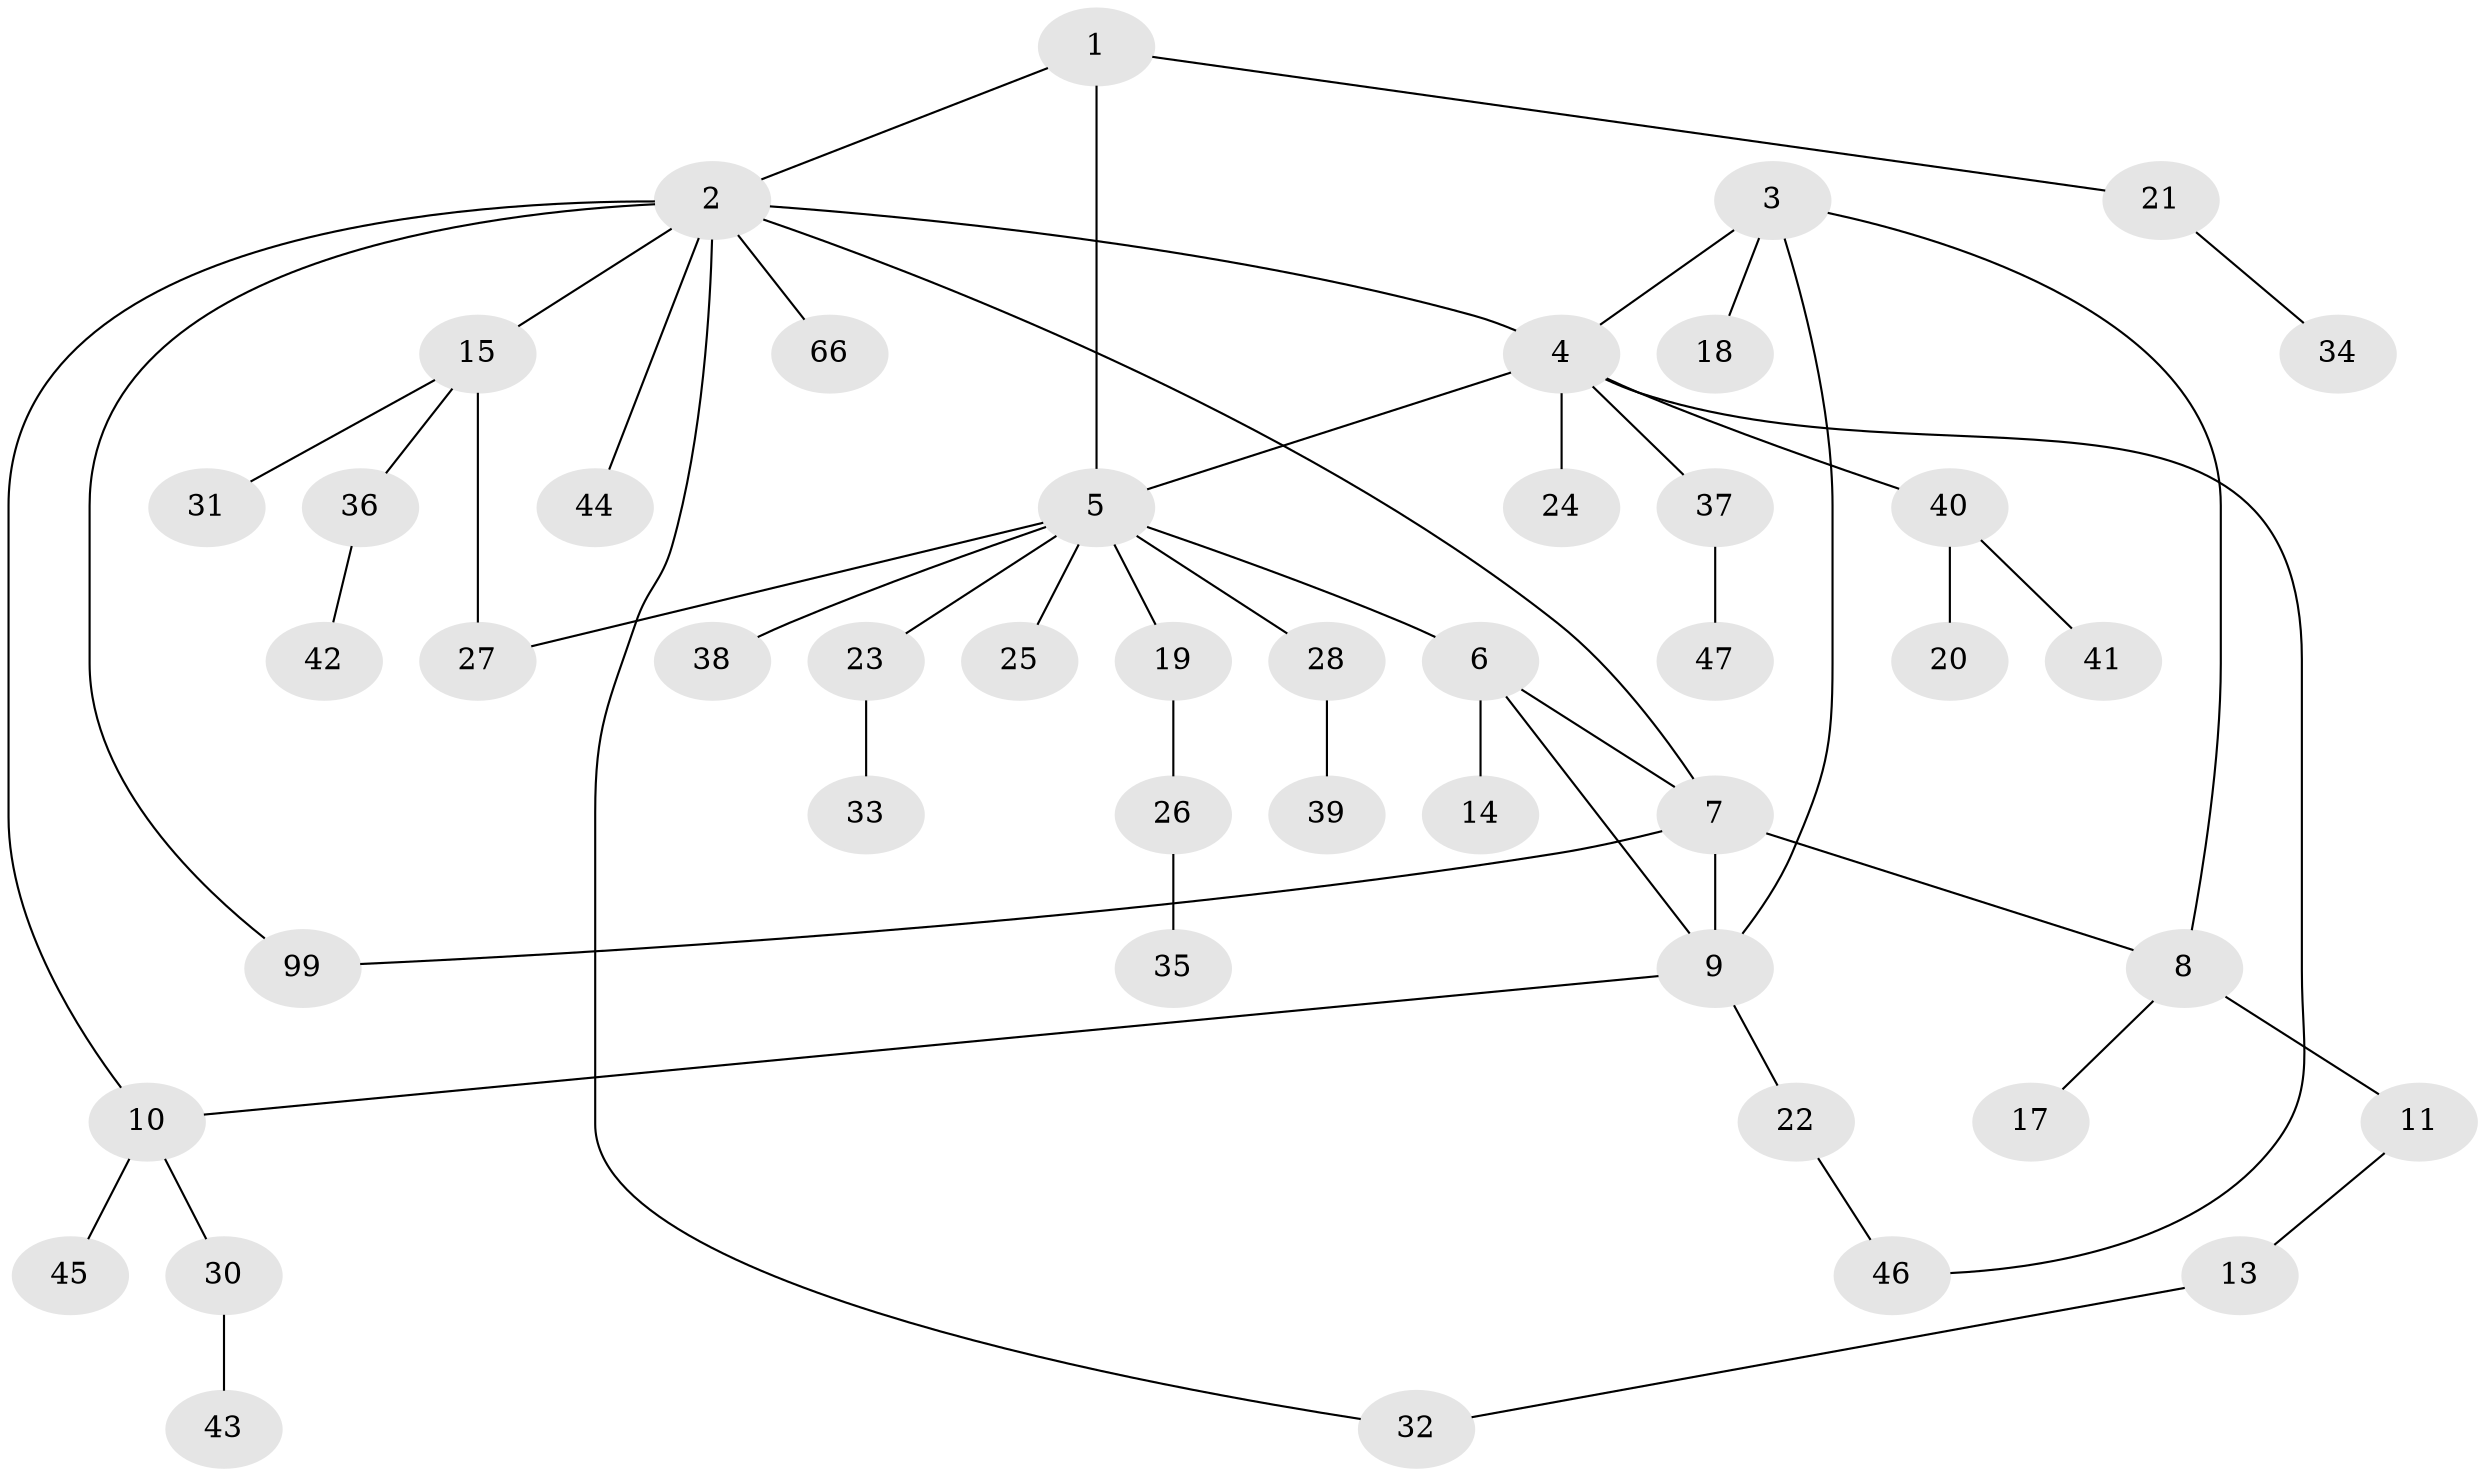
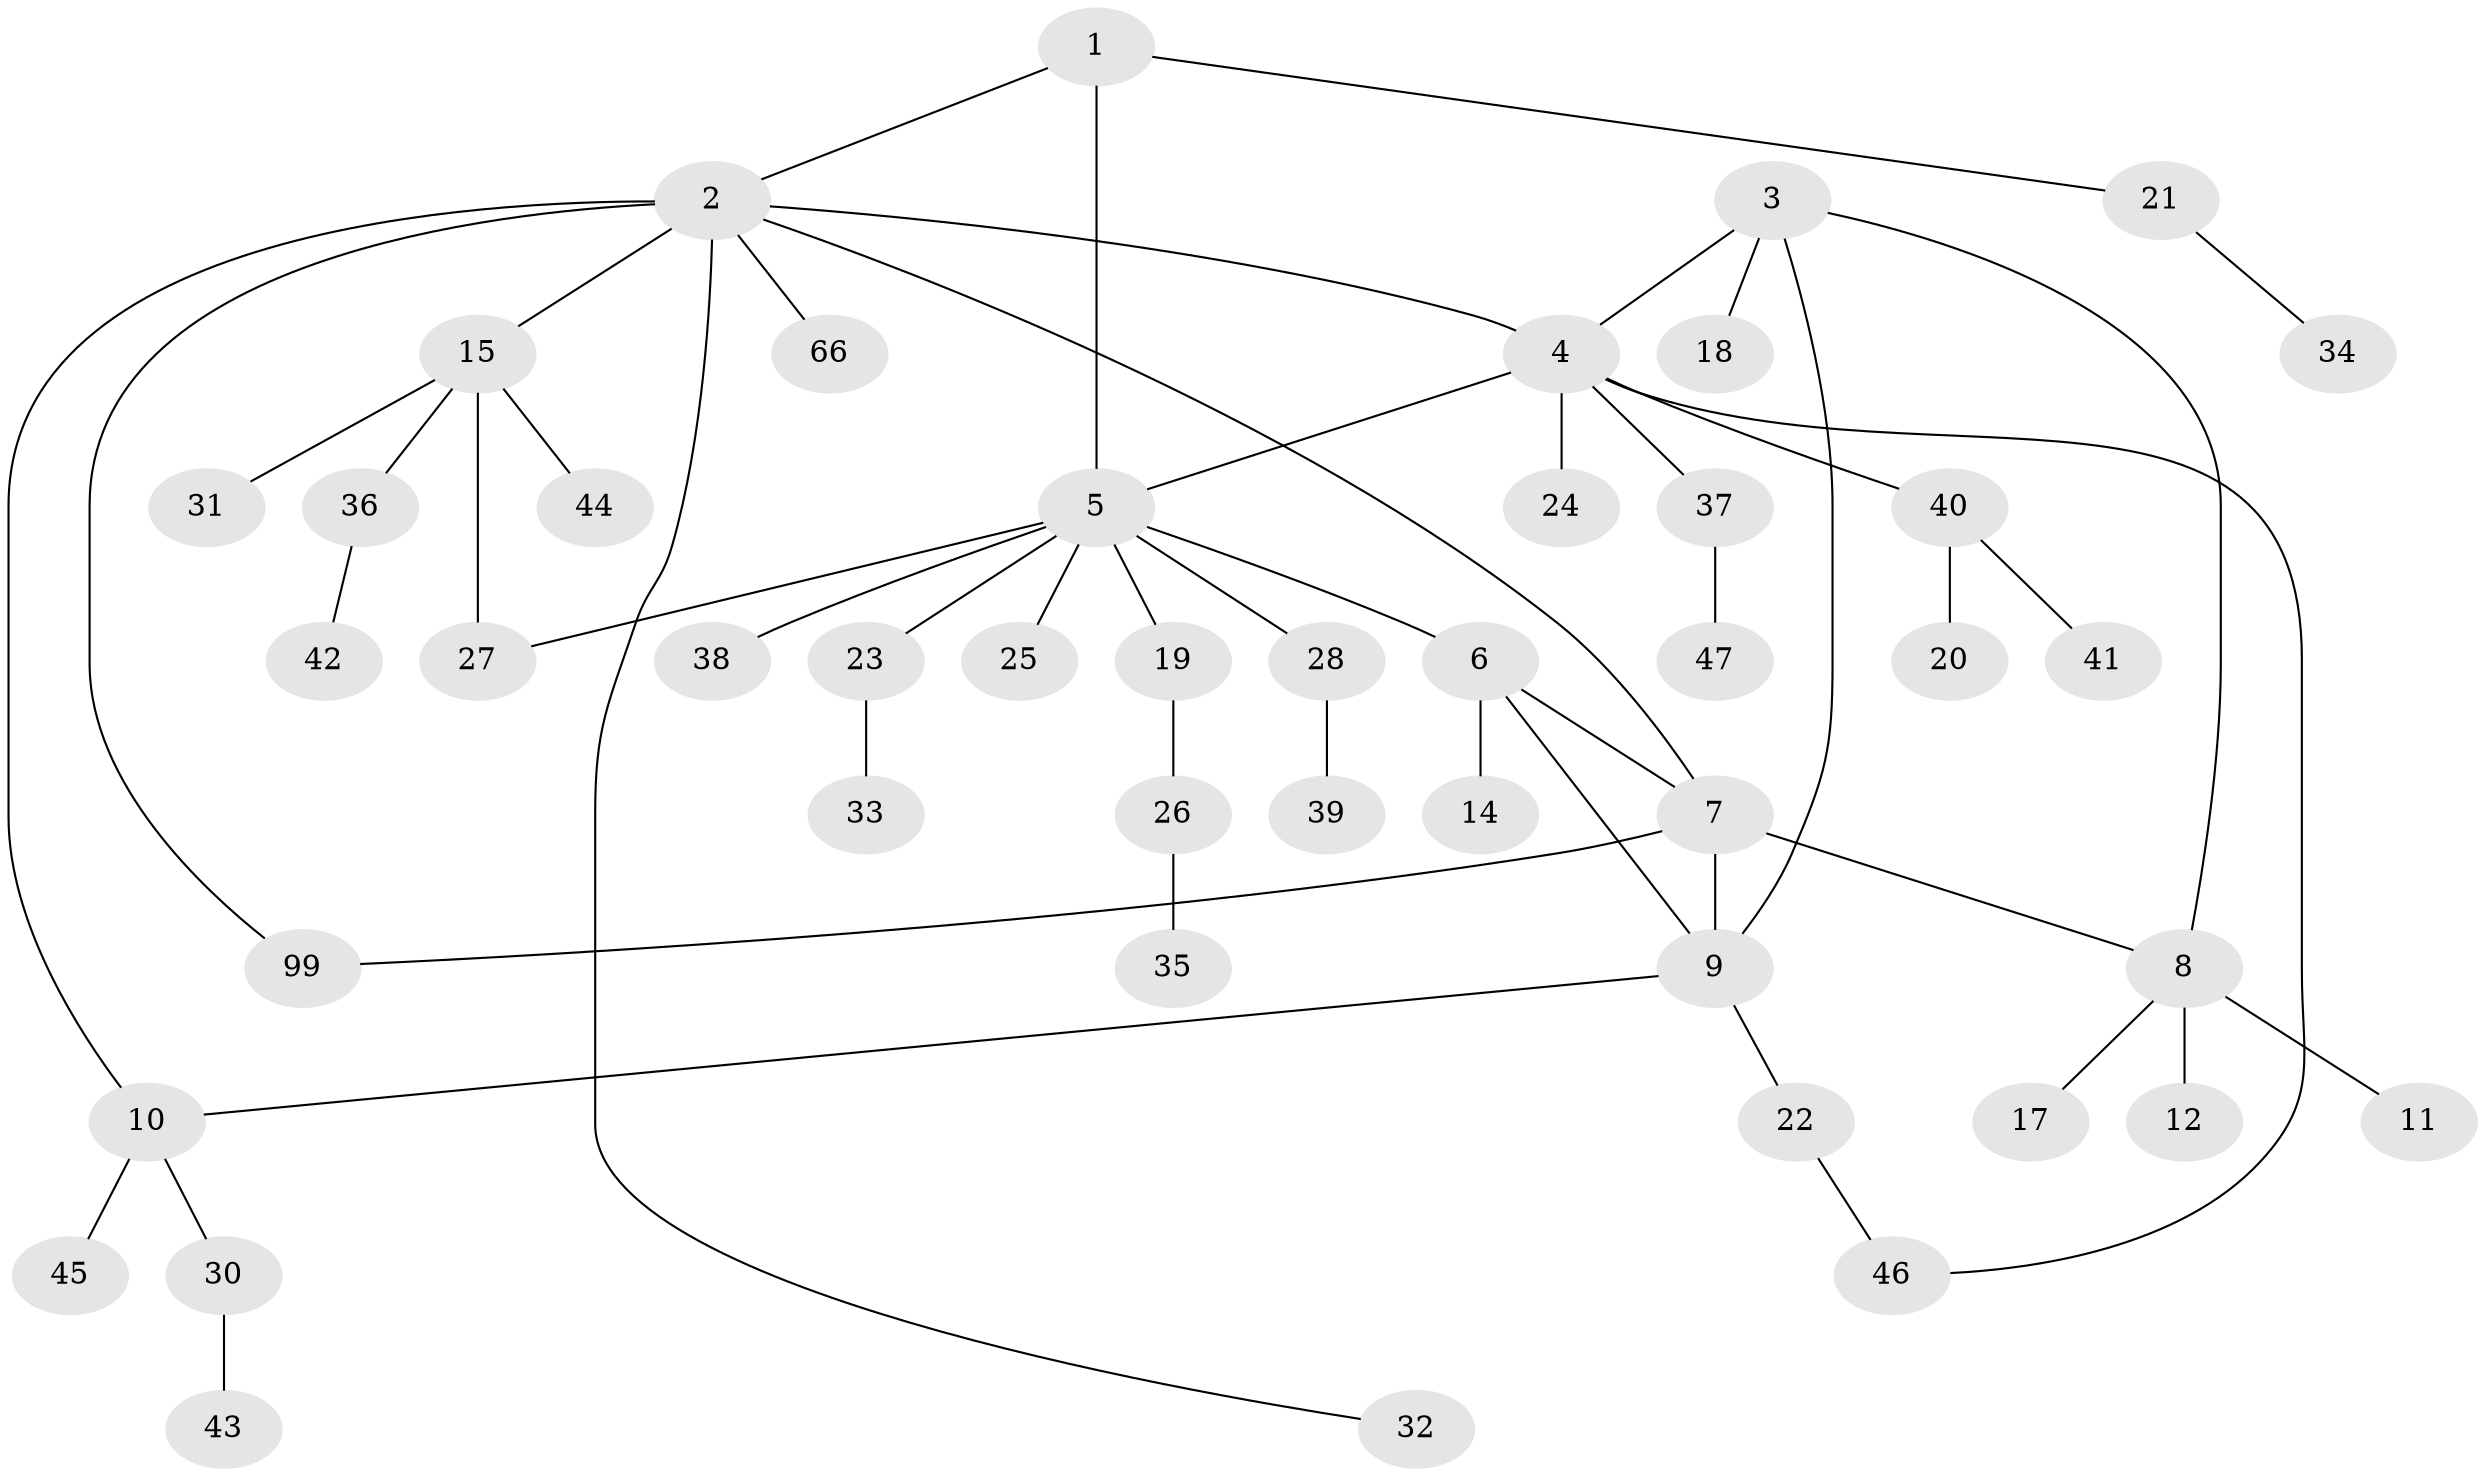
edge "2" -- "44": now "15" -- "44"
node "12": added
node "13": removed
